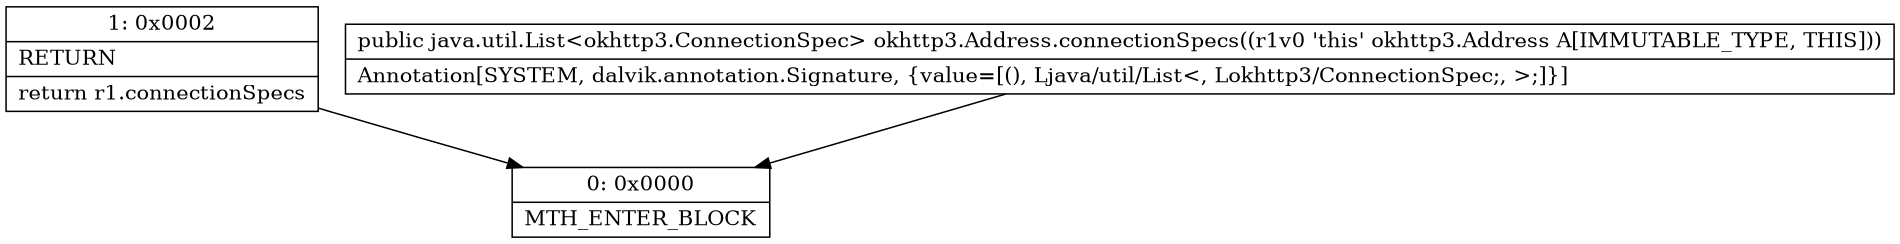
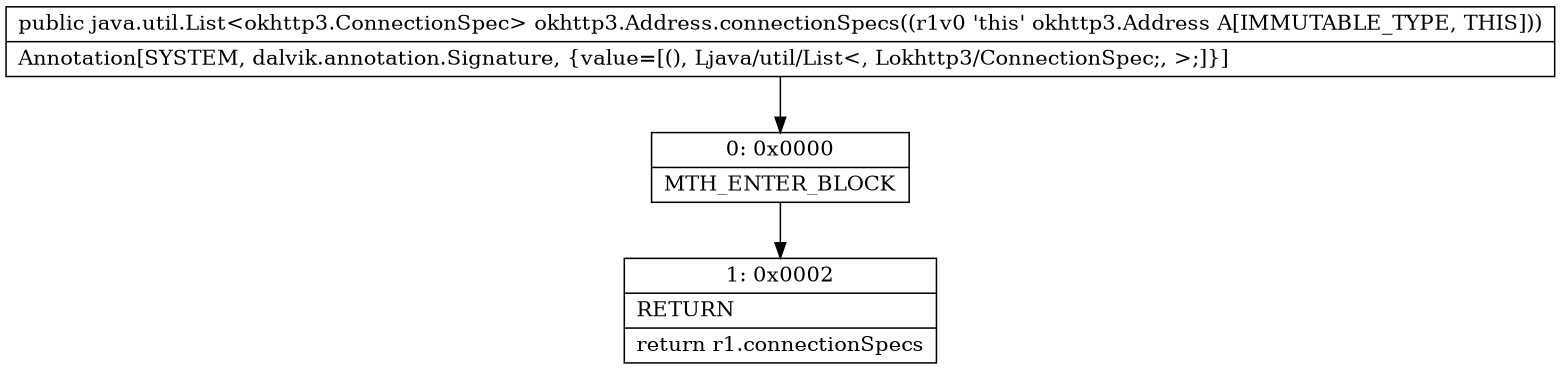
edge "1: 0x0002" -> "0: 0x0000": reversed
